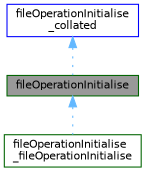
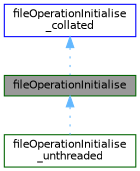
node "fileOperationInitialise _fileOperationInitialise": label "fileOperationInitialise _fileOperationInitialise" -> "fileOperationInitialise _unthreaded"
